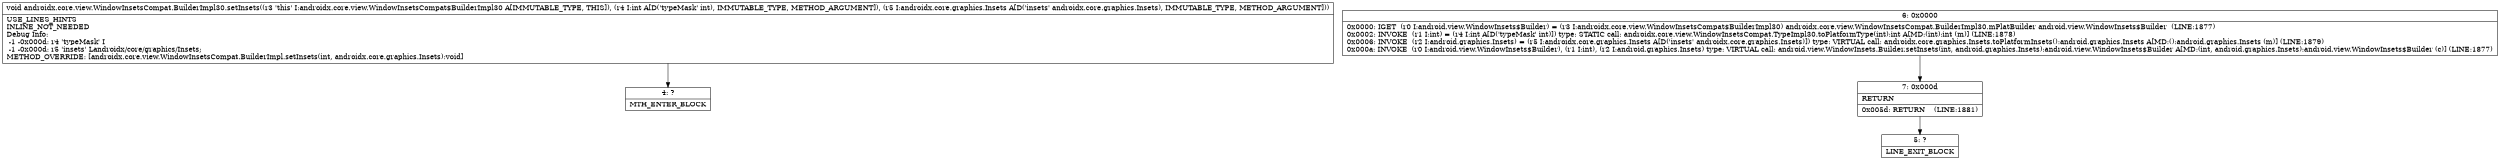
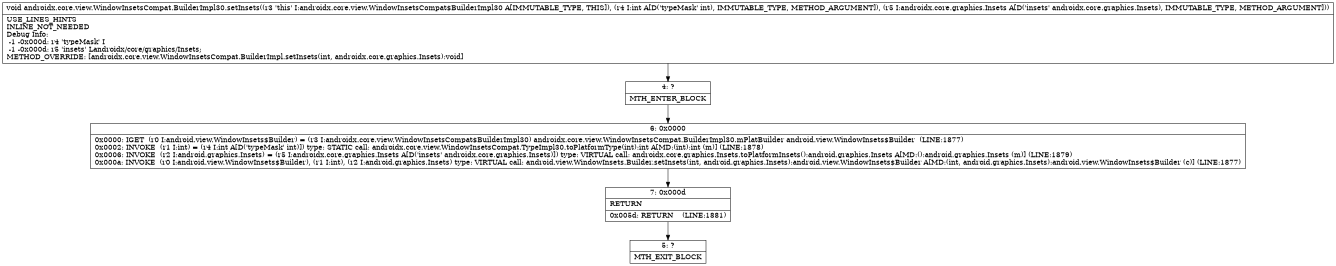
edge "4: ?" -> "6: 0x0000": added
node "5: ?": text "LINE_EXIT_BLOCK" -> "MTH_EXIT_BLOCK"
